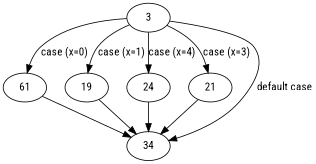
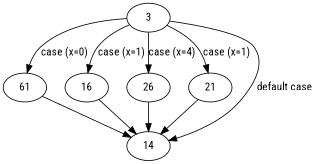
edge "3" -> "21": label "case (x=3)" -> "case (x=1)"
node "19": label "19" -> "16"
node "24": label "24" -> "26"
node "34": label "34" -> "14"
